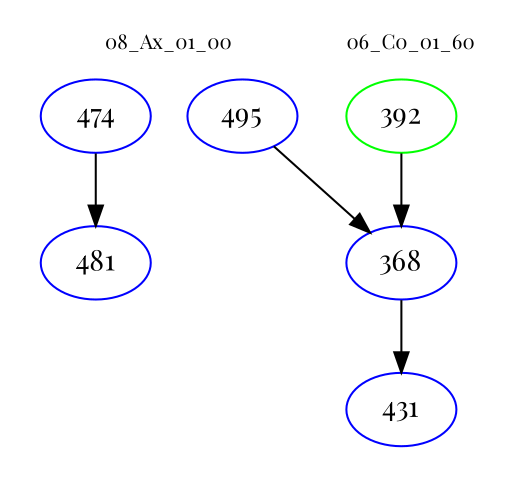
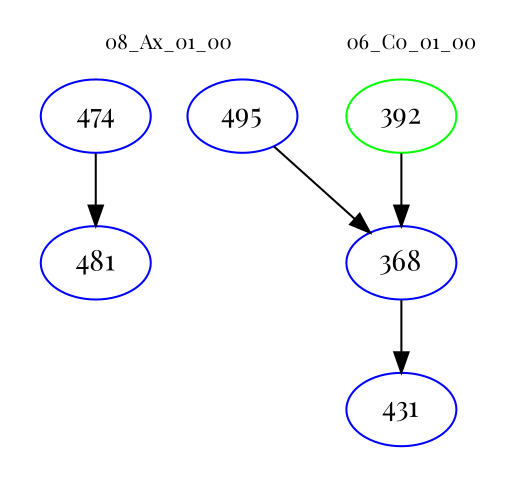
cluster "06_C0_01_60": label "06_C0_01_60" -> "06_C0_01_00"
